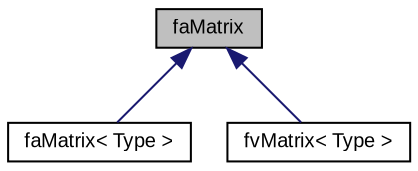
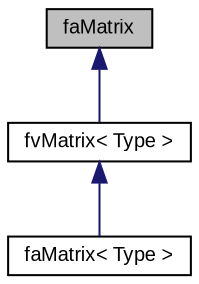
edge "faMatrix< Type >" -> "faMatrix": now "faMatrix< Type >" -> "fvMatrix< Type >"
